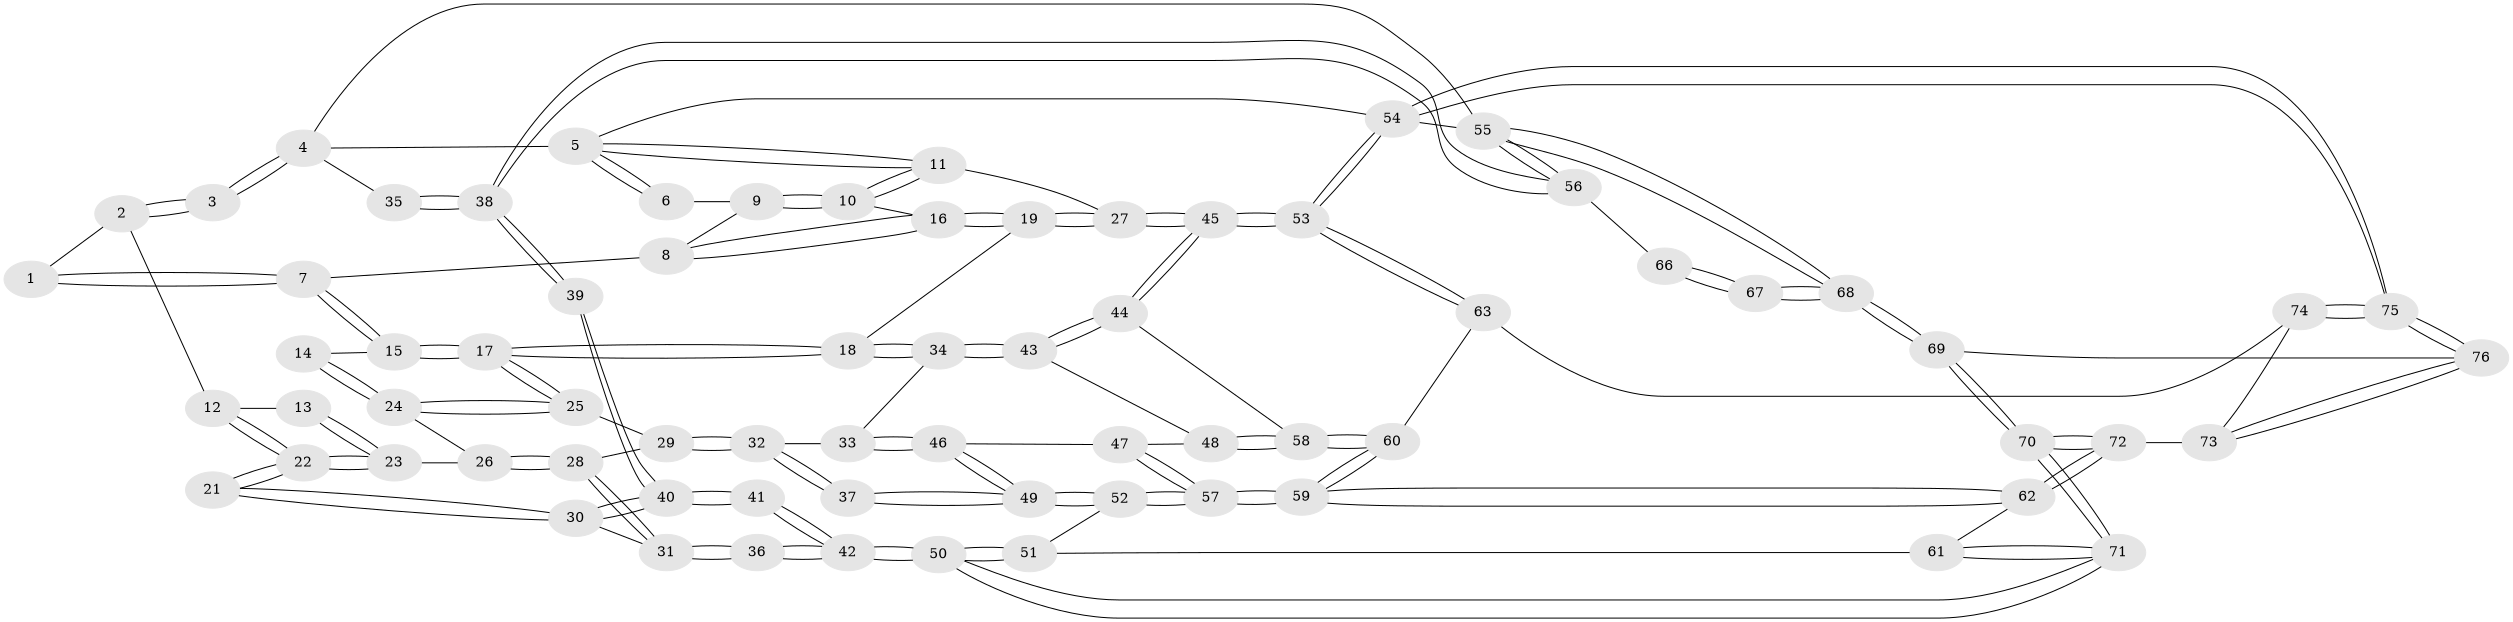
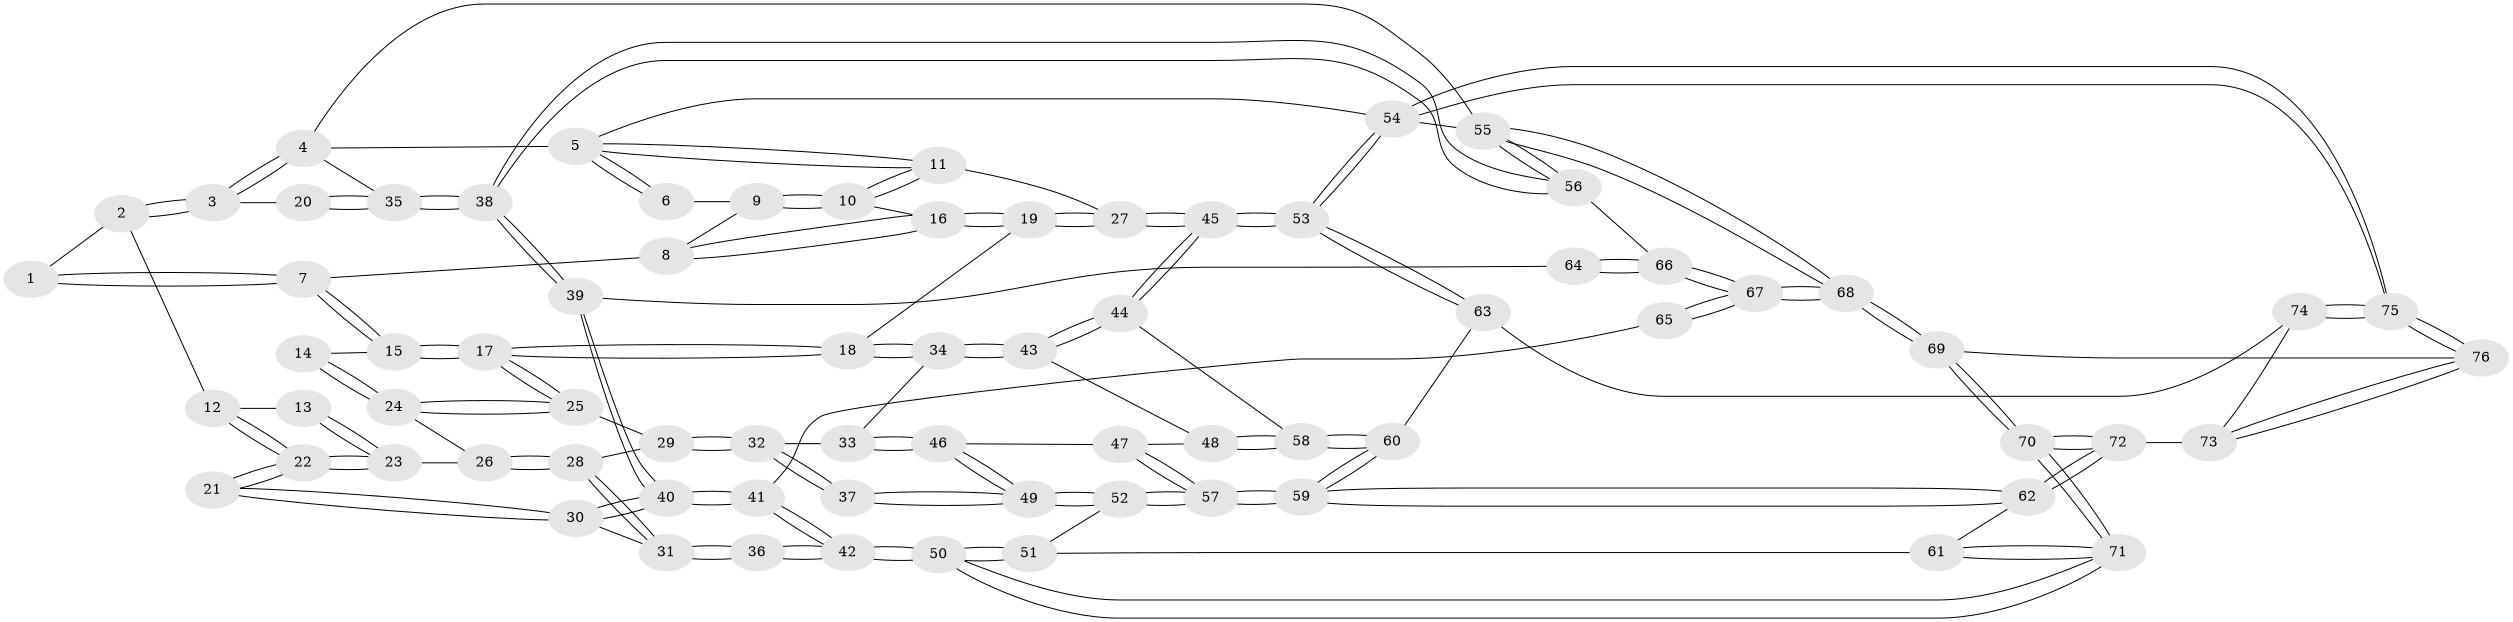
node "20": added
node "64": added
node "65": added
